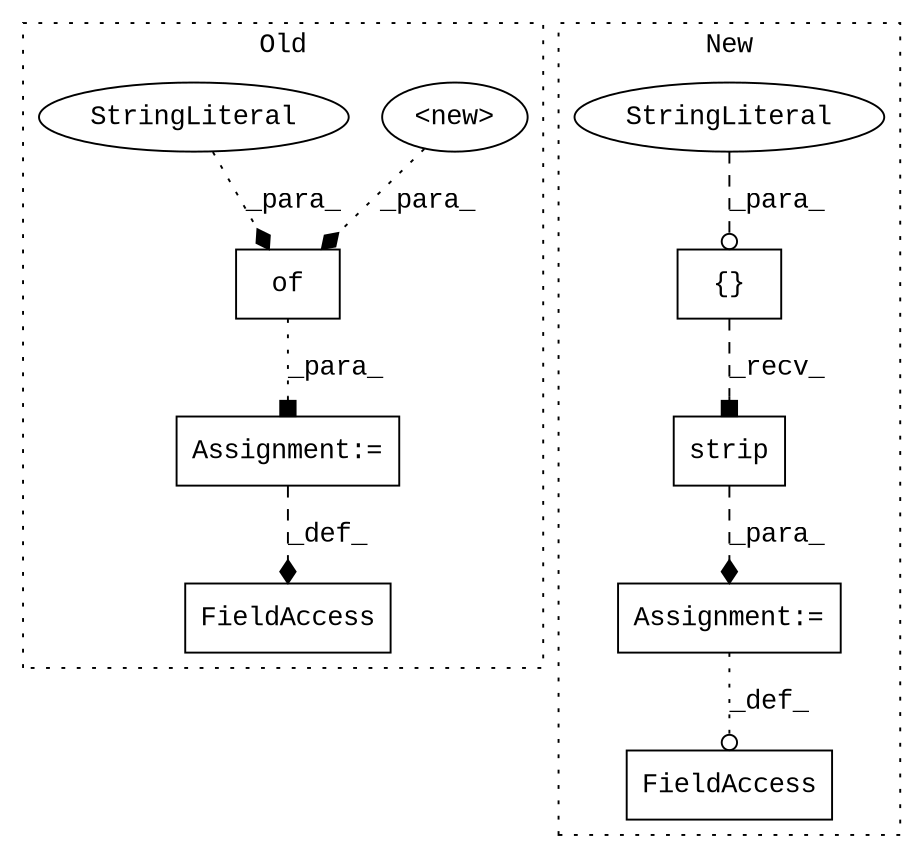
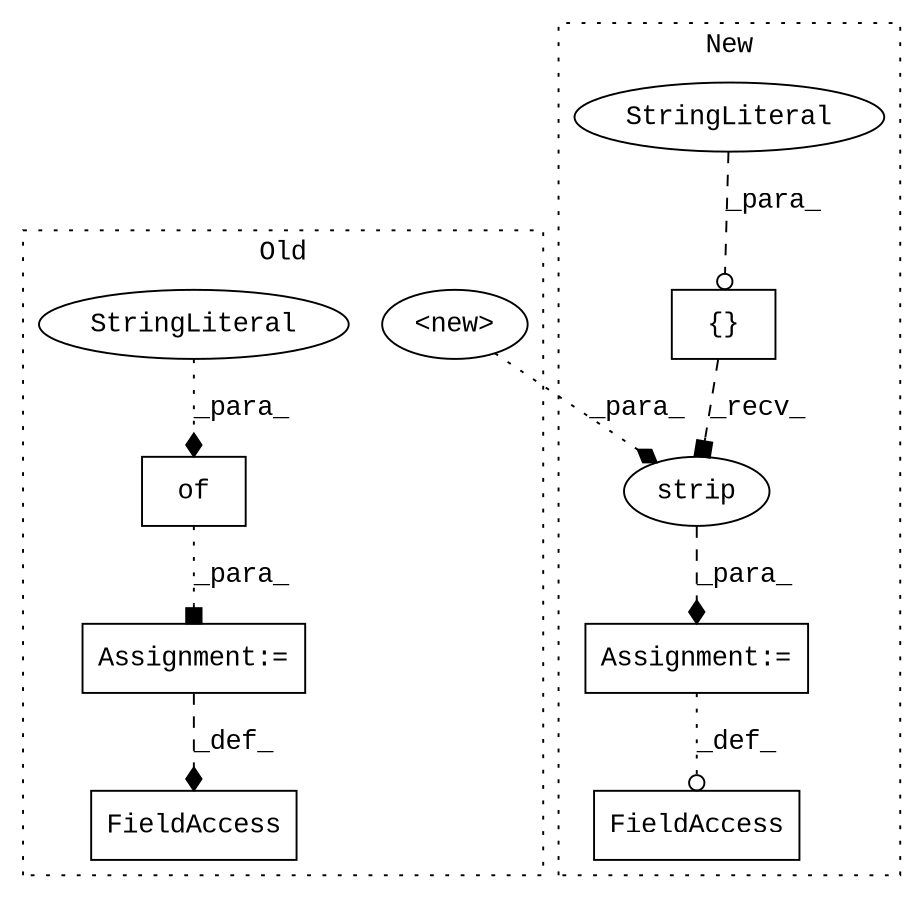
edge "<new>" -> "of": now "<new>" -> "strip"
node "strip": shape box -> ellipse
